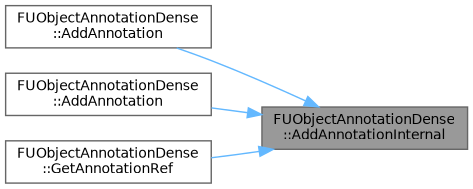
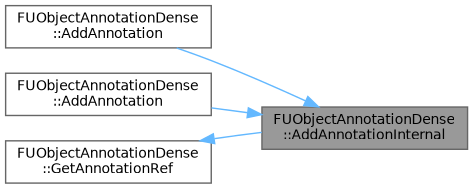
edge "FUObjectAnnotationDense ::GetAnnotationRef" -> "FUObjectAnnotationDense ::AddAnnotationInternal": reversed
